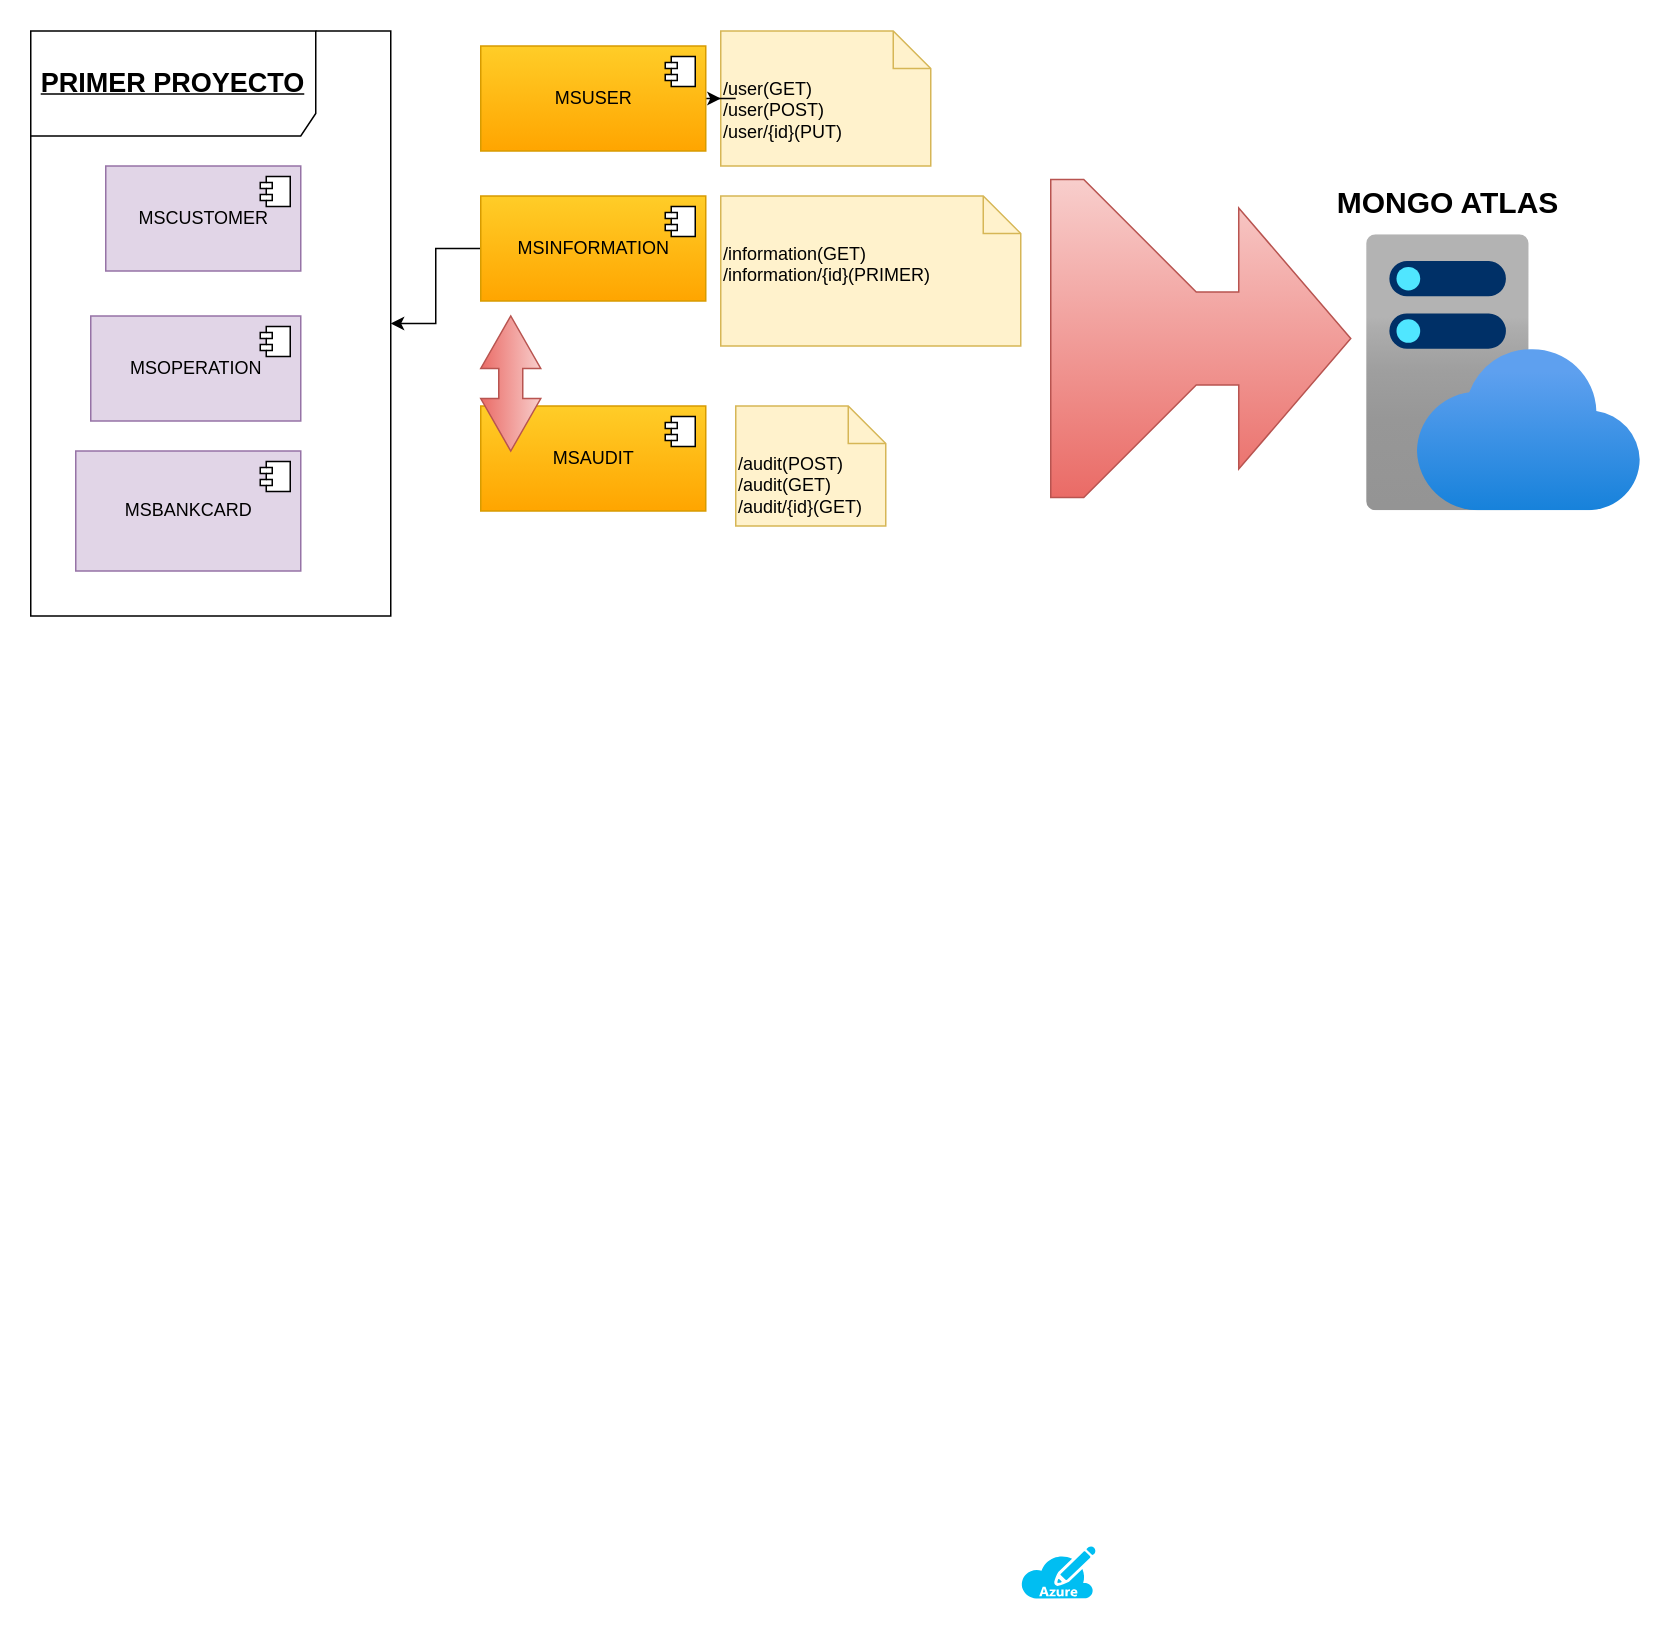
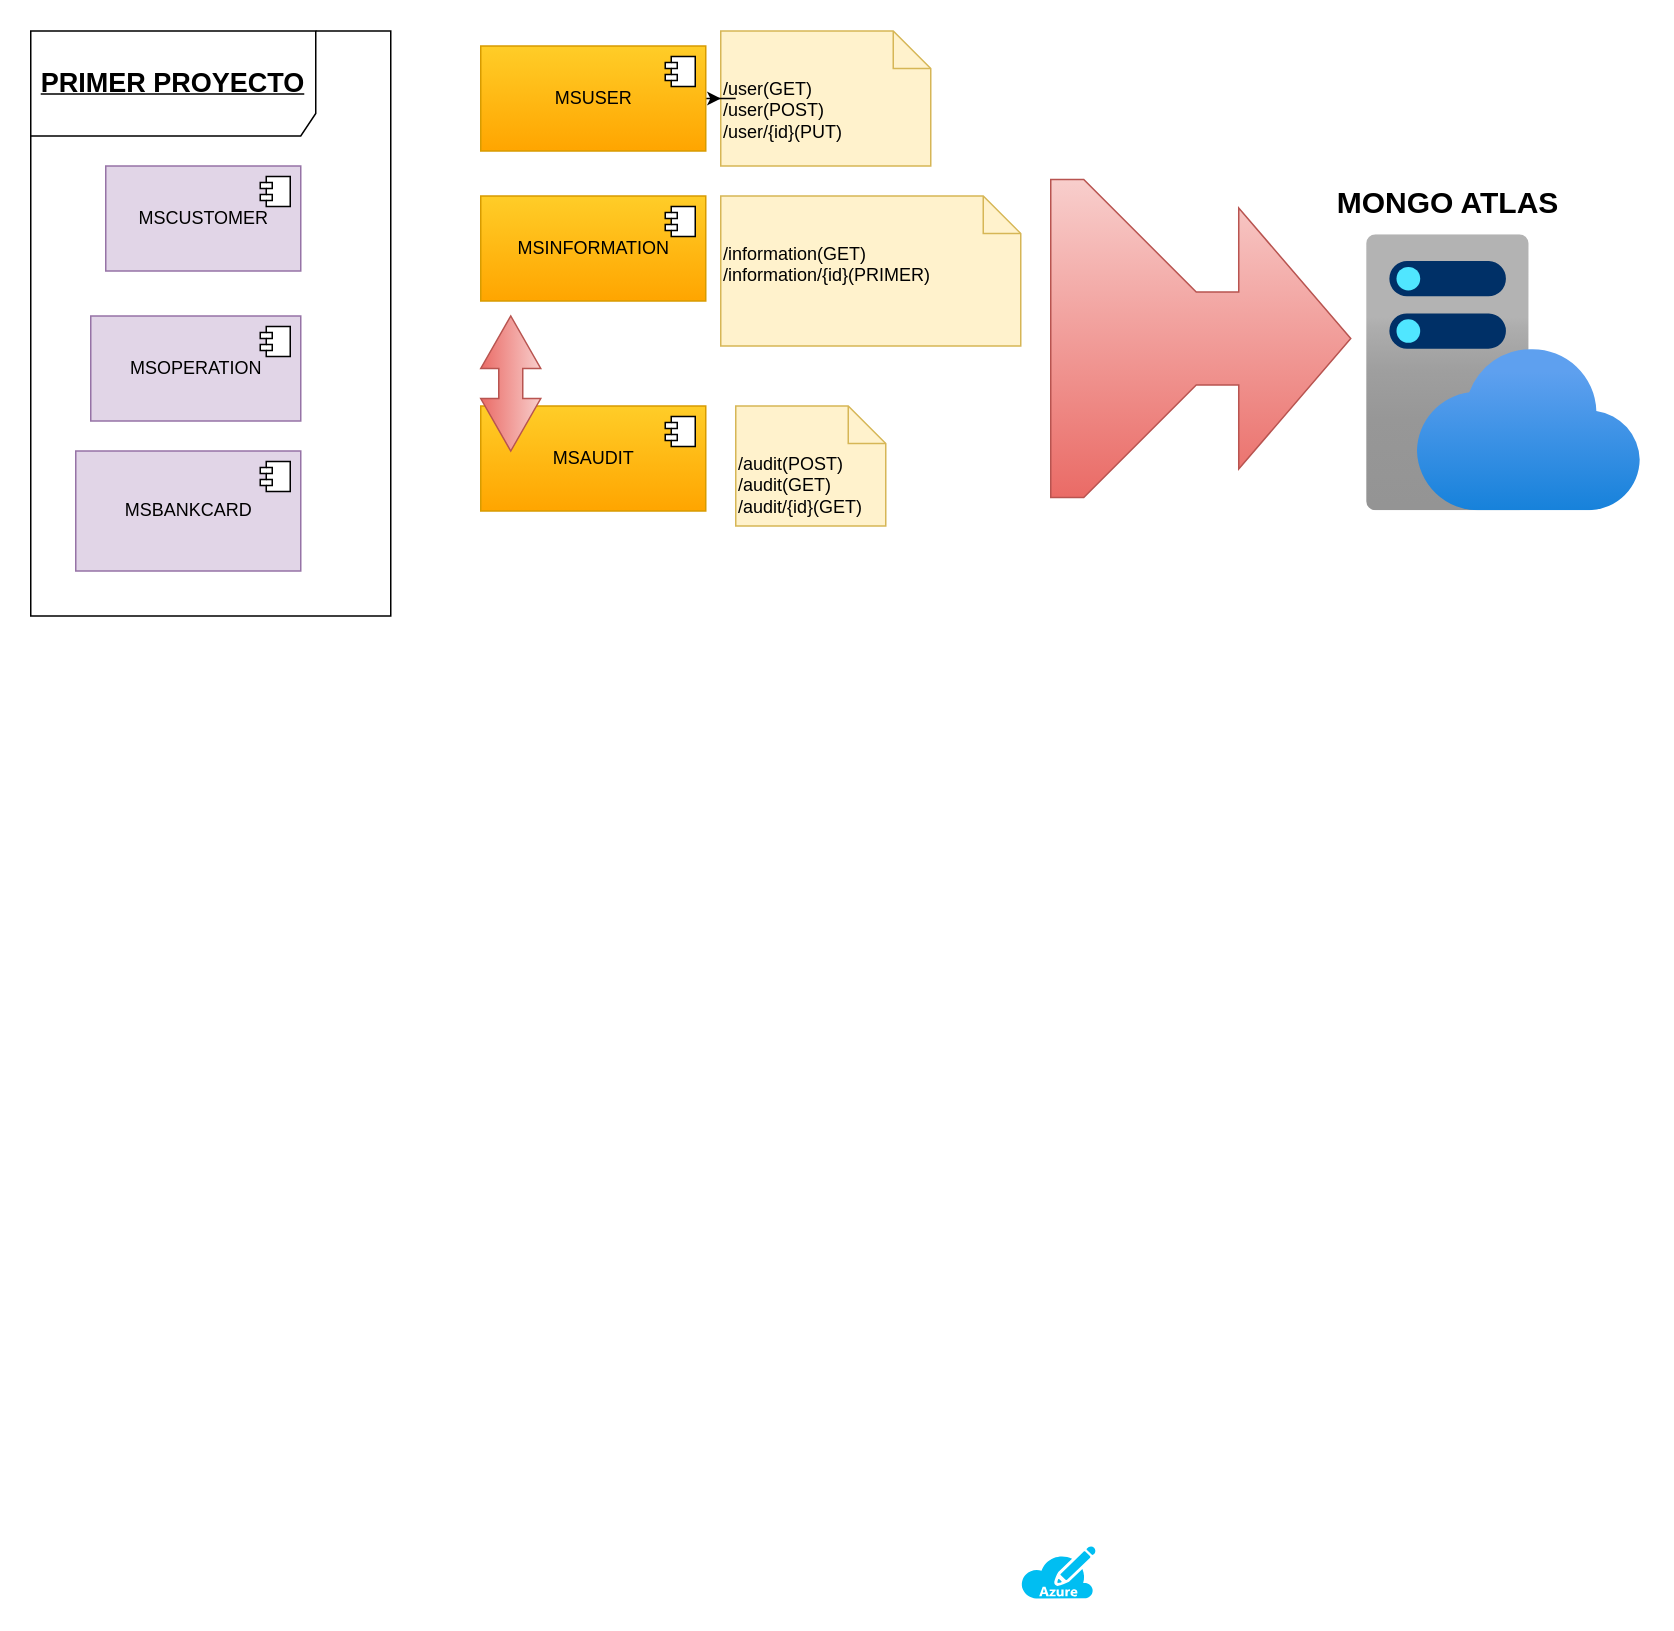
edge "MSINFORMATION" -> "PRIMER PROYECTO": removed
